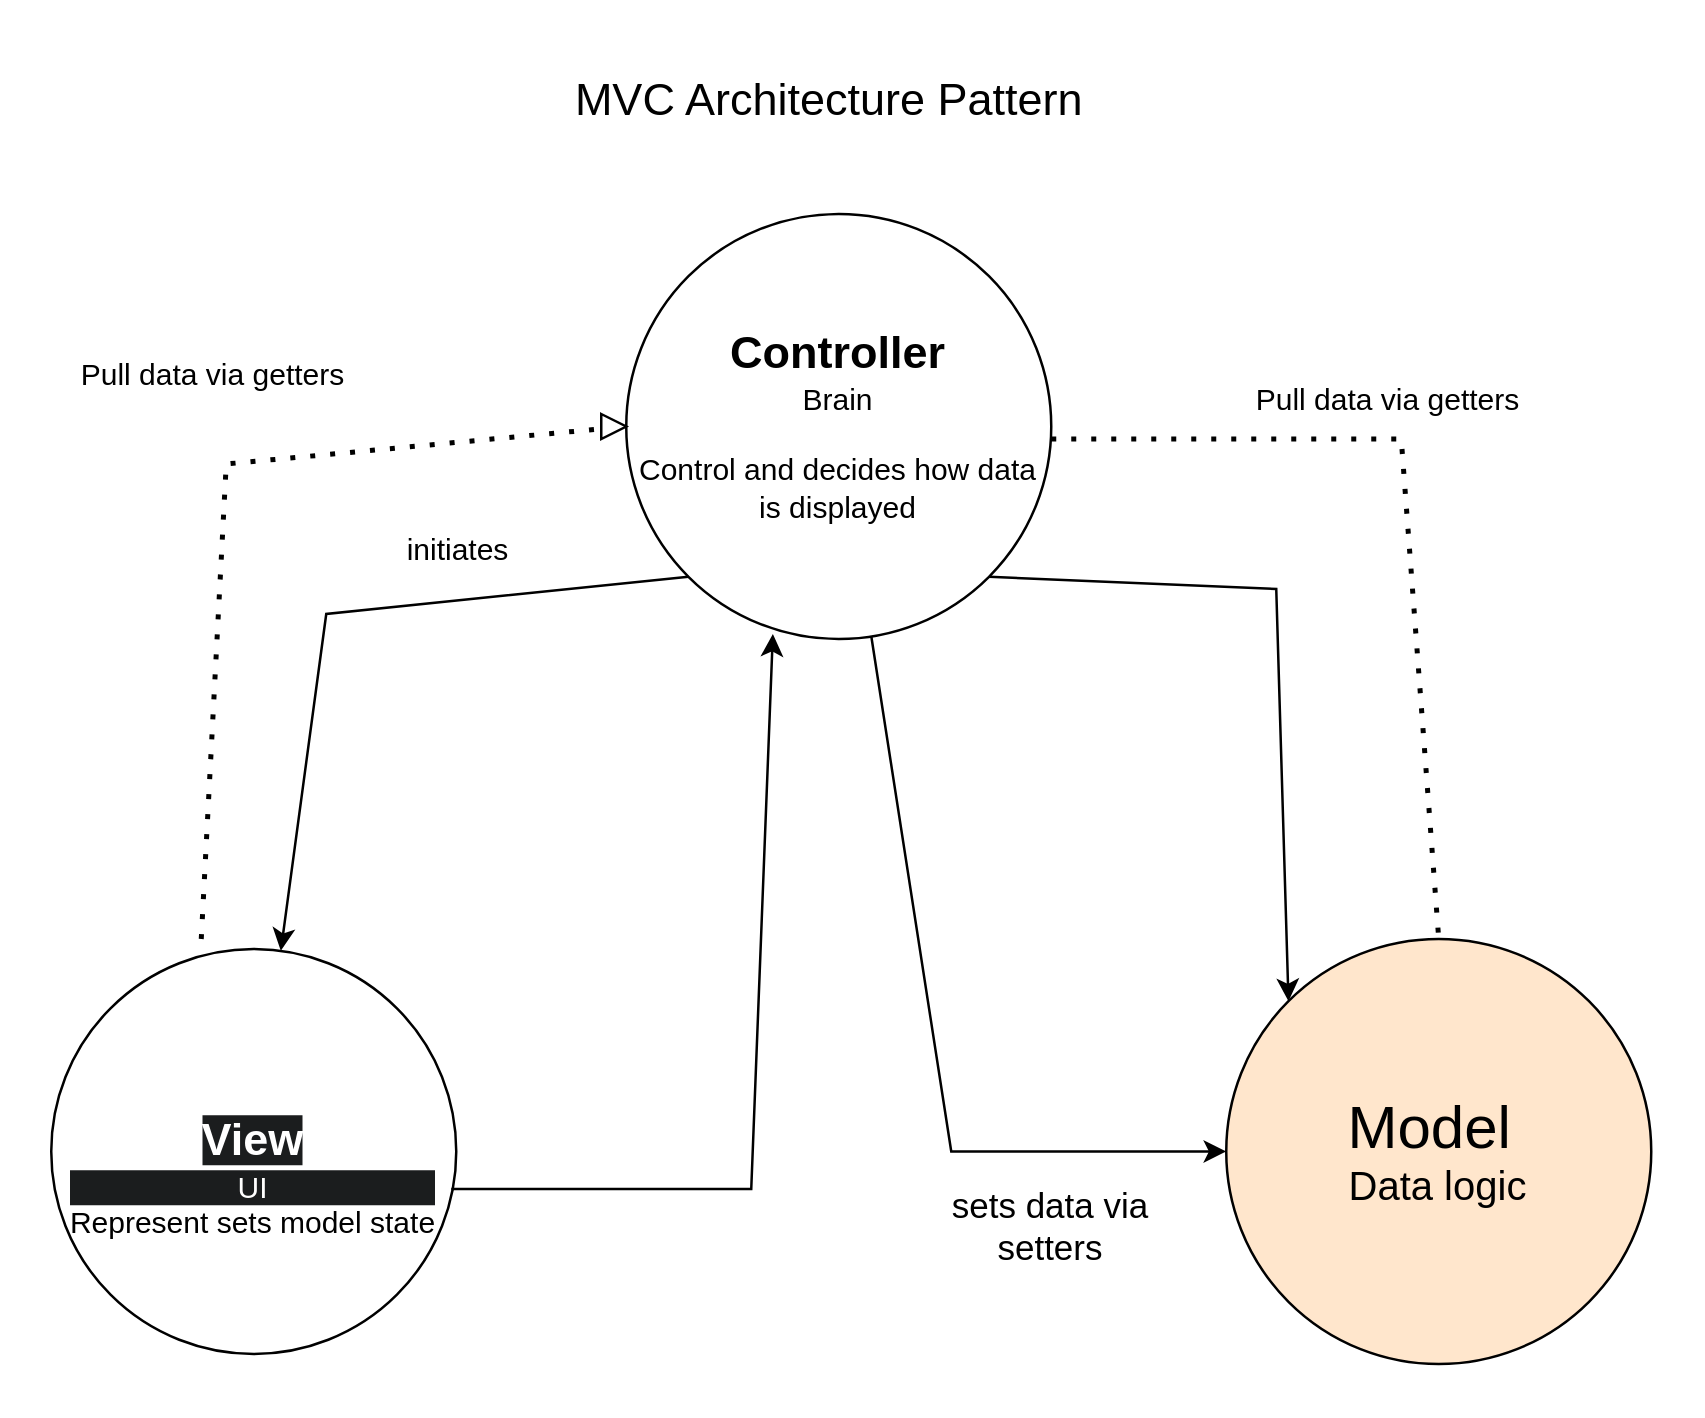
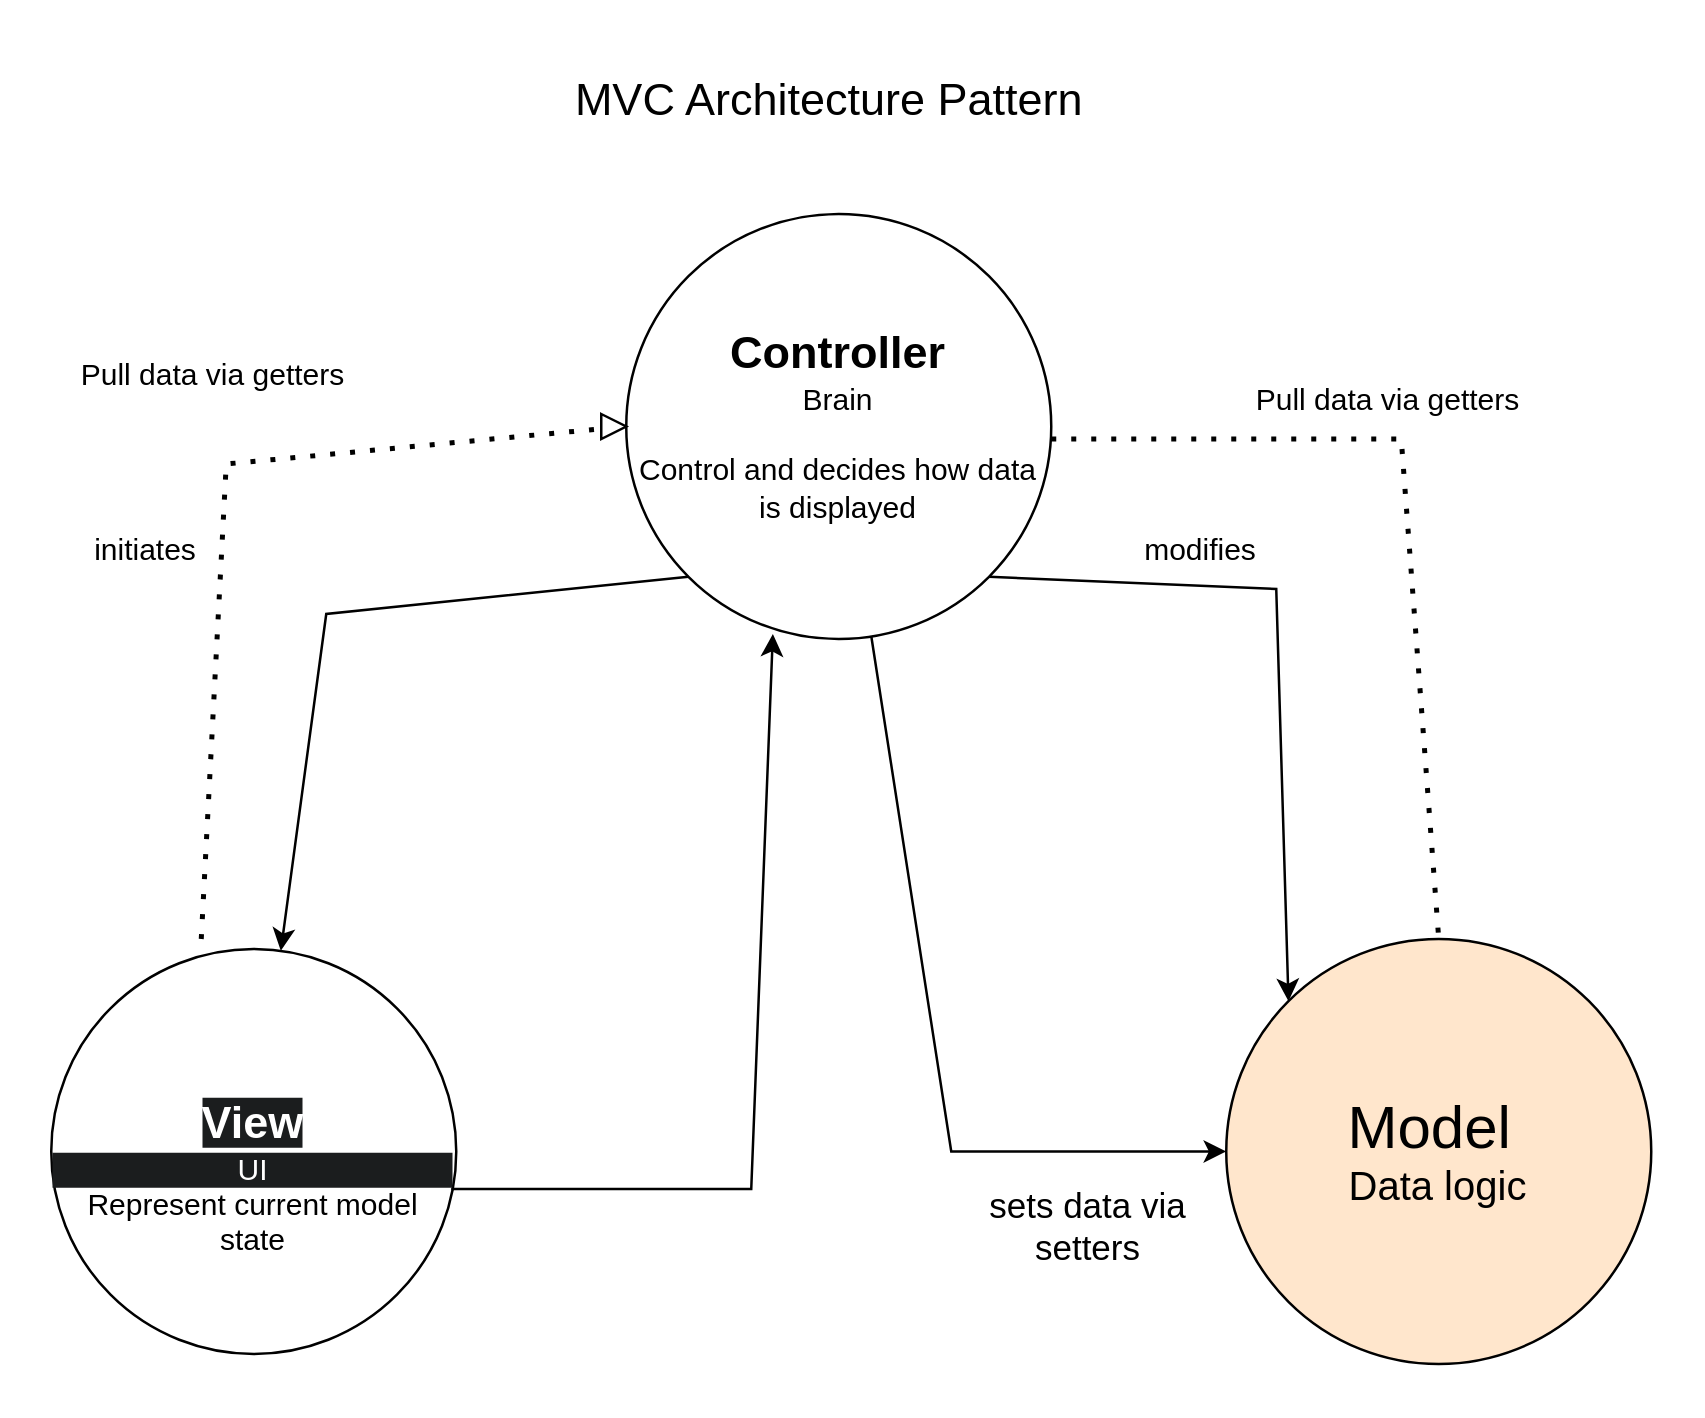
node "initiates": moved (459, 551) -> (146, 551)
node "modifies": added
node "View UI Represent sets model state": label "View UI Represent sets model state" -> "View UI Represent current model state"
node "sets data via setters": moved (1051, 1226) -> (1089, 1226)
